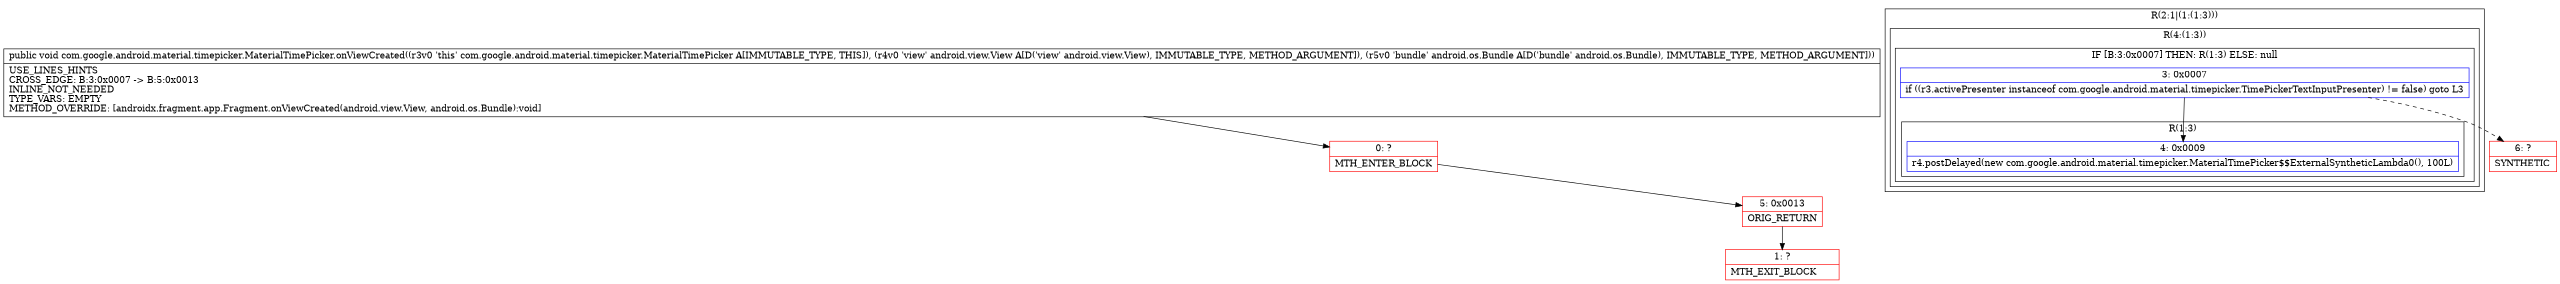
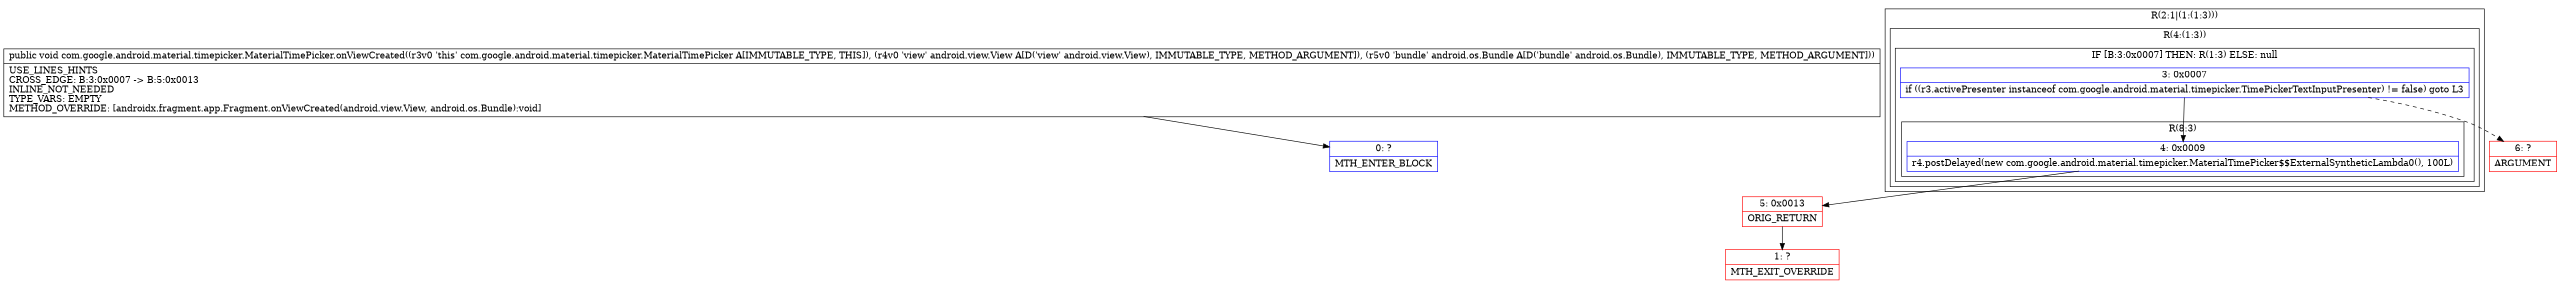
cluster "R(1:3)": label "R(1:3)" -> "R(8:3)"
node "0: ?": color red -> blue
node "6: ?": text "SYNTHETIC" -> "ARGUMENT"
edge "0: ?" -> "5: 0x0013": now "4: 0x0009" -> "5: 0x0013"
node "1: ?": text "MTH_EXIT_BLOCK" -> "MTH_EXIT_OVERRIDE"
